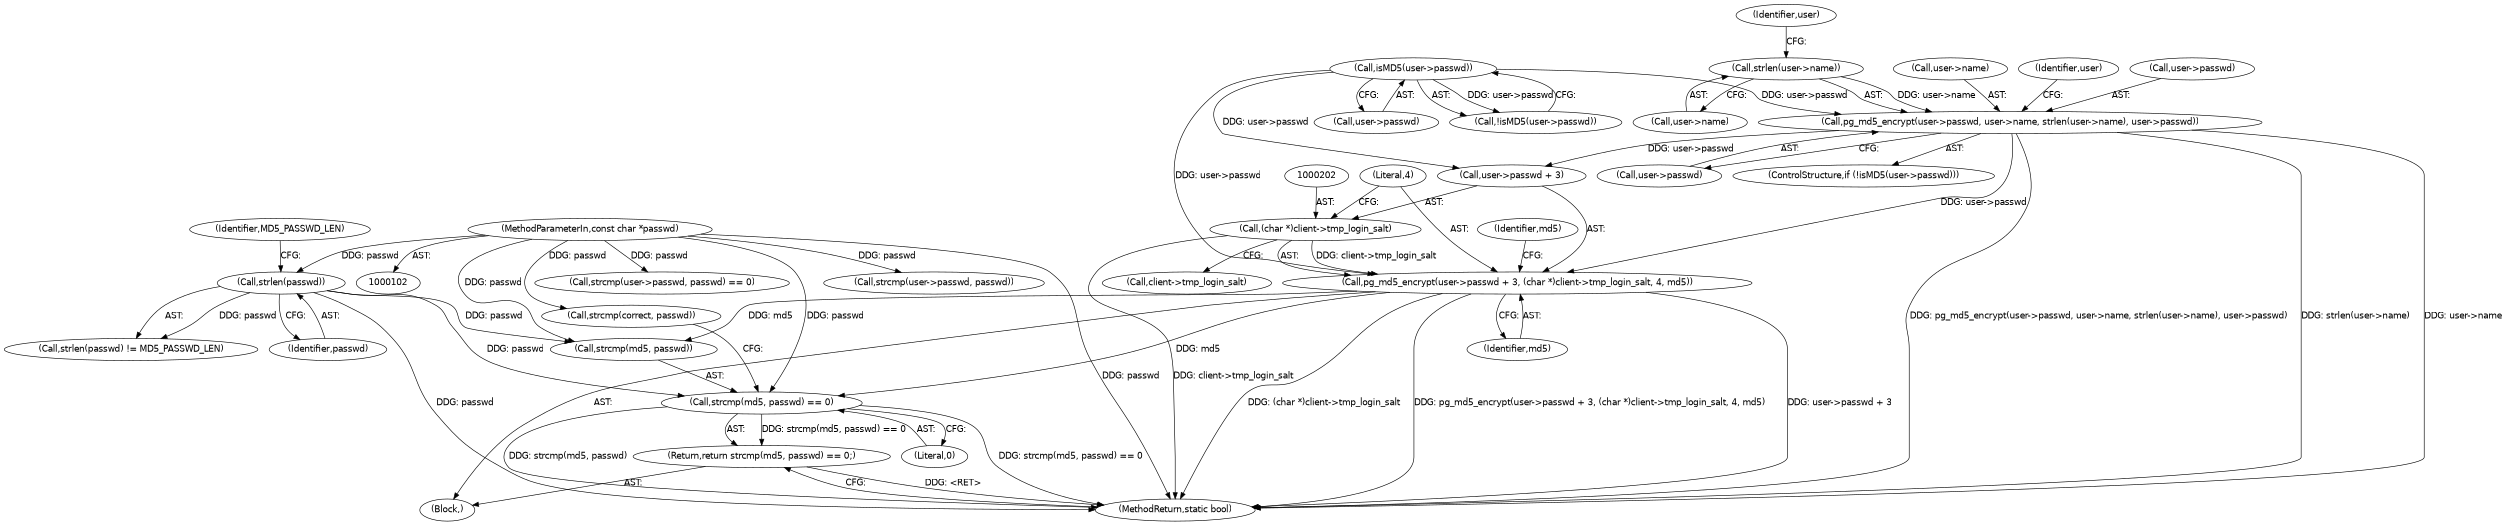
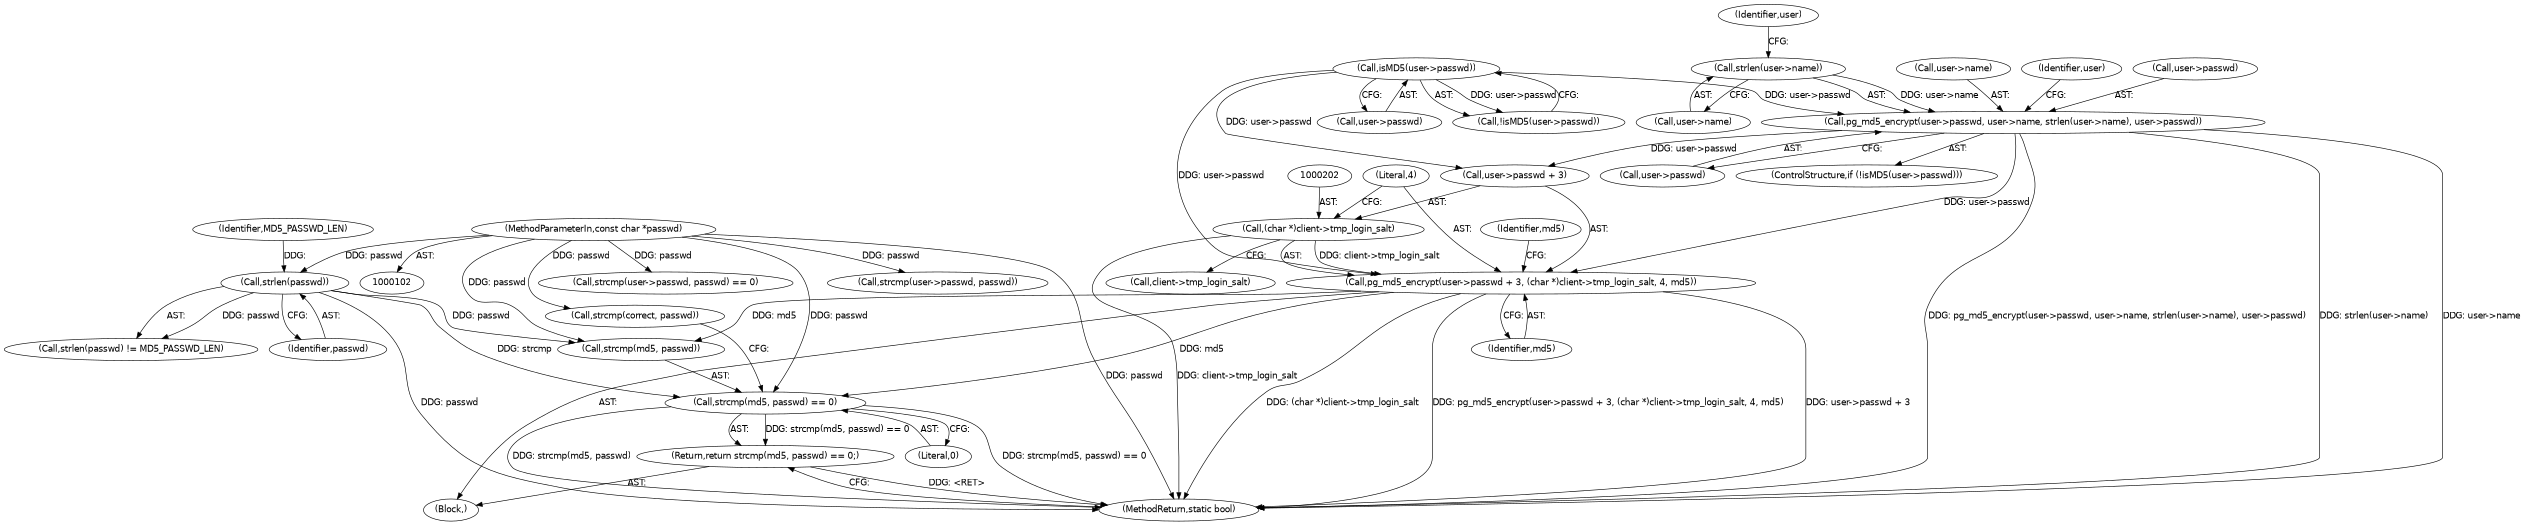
edge "(Identifier,MD5_PASSWD_LEN)" -> "(Call,strlen(passwd))": label "CFG: " -> "DDG: "
edge "(Call,strlen(passwd))" -> "(Call,strcmp(md5, passwd) == 0)": label "DDG: passwd" -> "DDG: strcmp"
